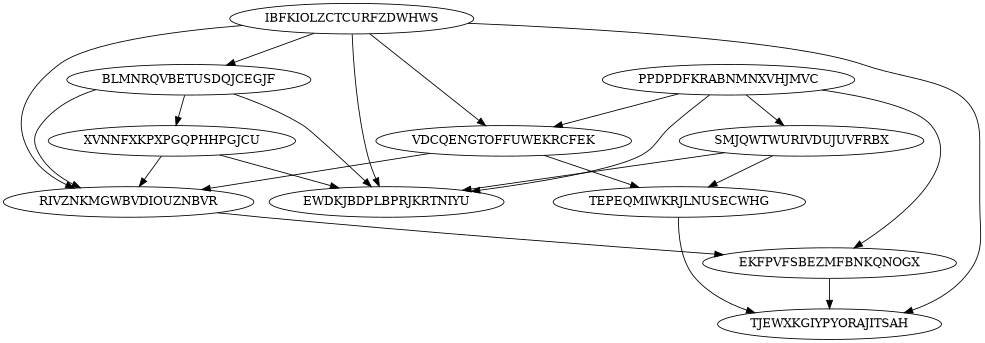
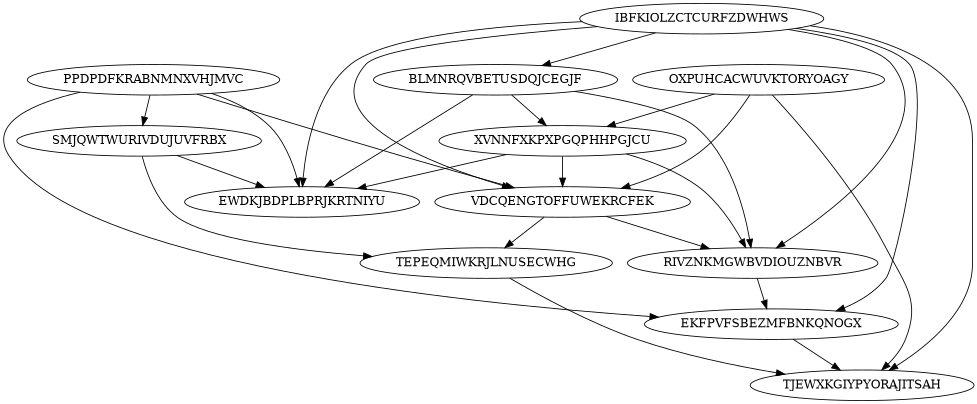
node "OXPUHCACWUVKTORYOAGY": added
edge "IBFKIOLZCTCURFZDWHWS" -> "EKFPVFSBEZMFBNKQNOGX": added
edge "XVNNFXKPXPGQPHHPGJCU" -> "VDCQENGTOFFUWEKRCFEK": added
